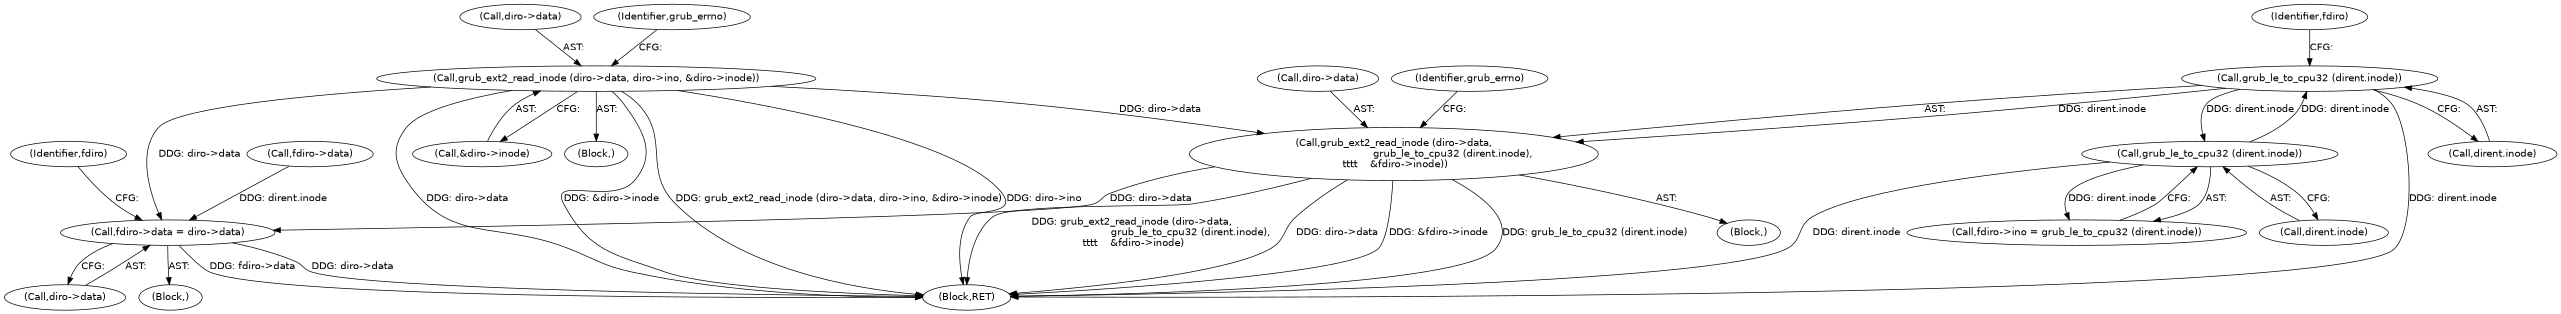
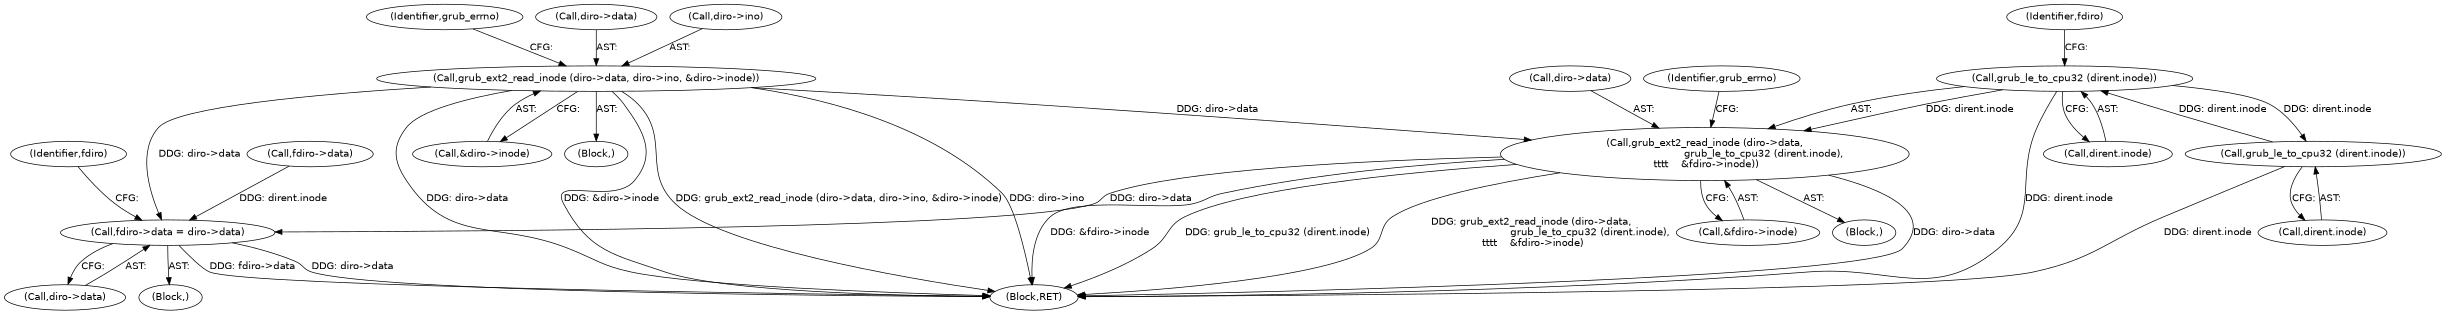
node "(Call,diro->ino)": added
node "(Call,&fdiro->inode)": added
node "(Call,fdiro->ino = grub_le_to_cpu32 (dirent.inode))": removed
